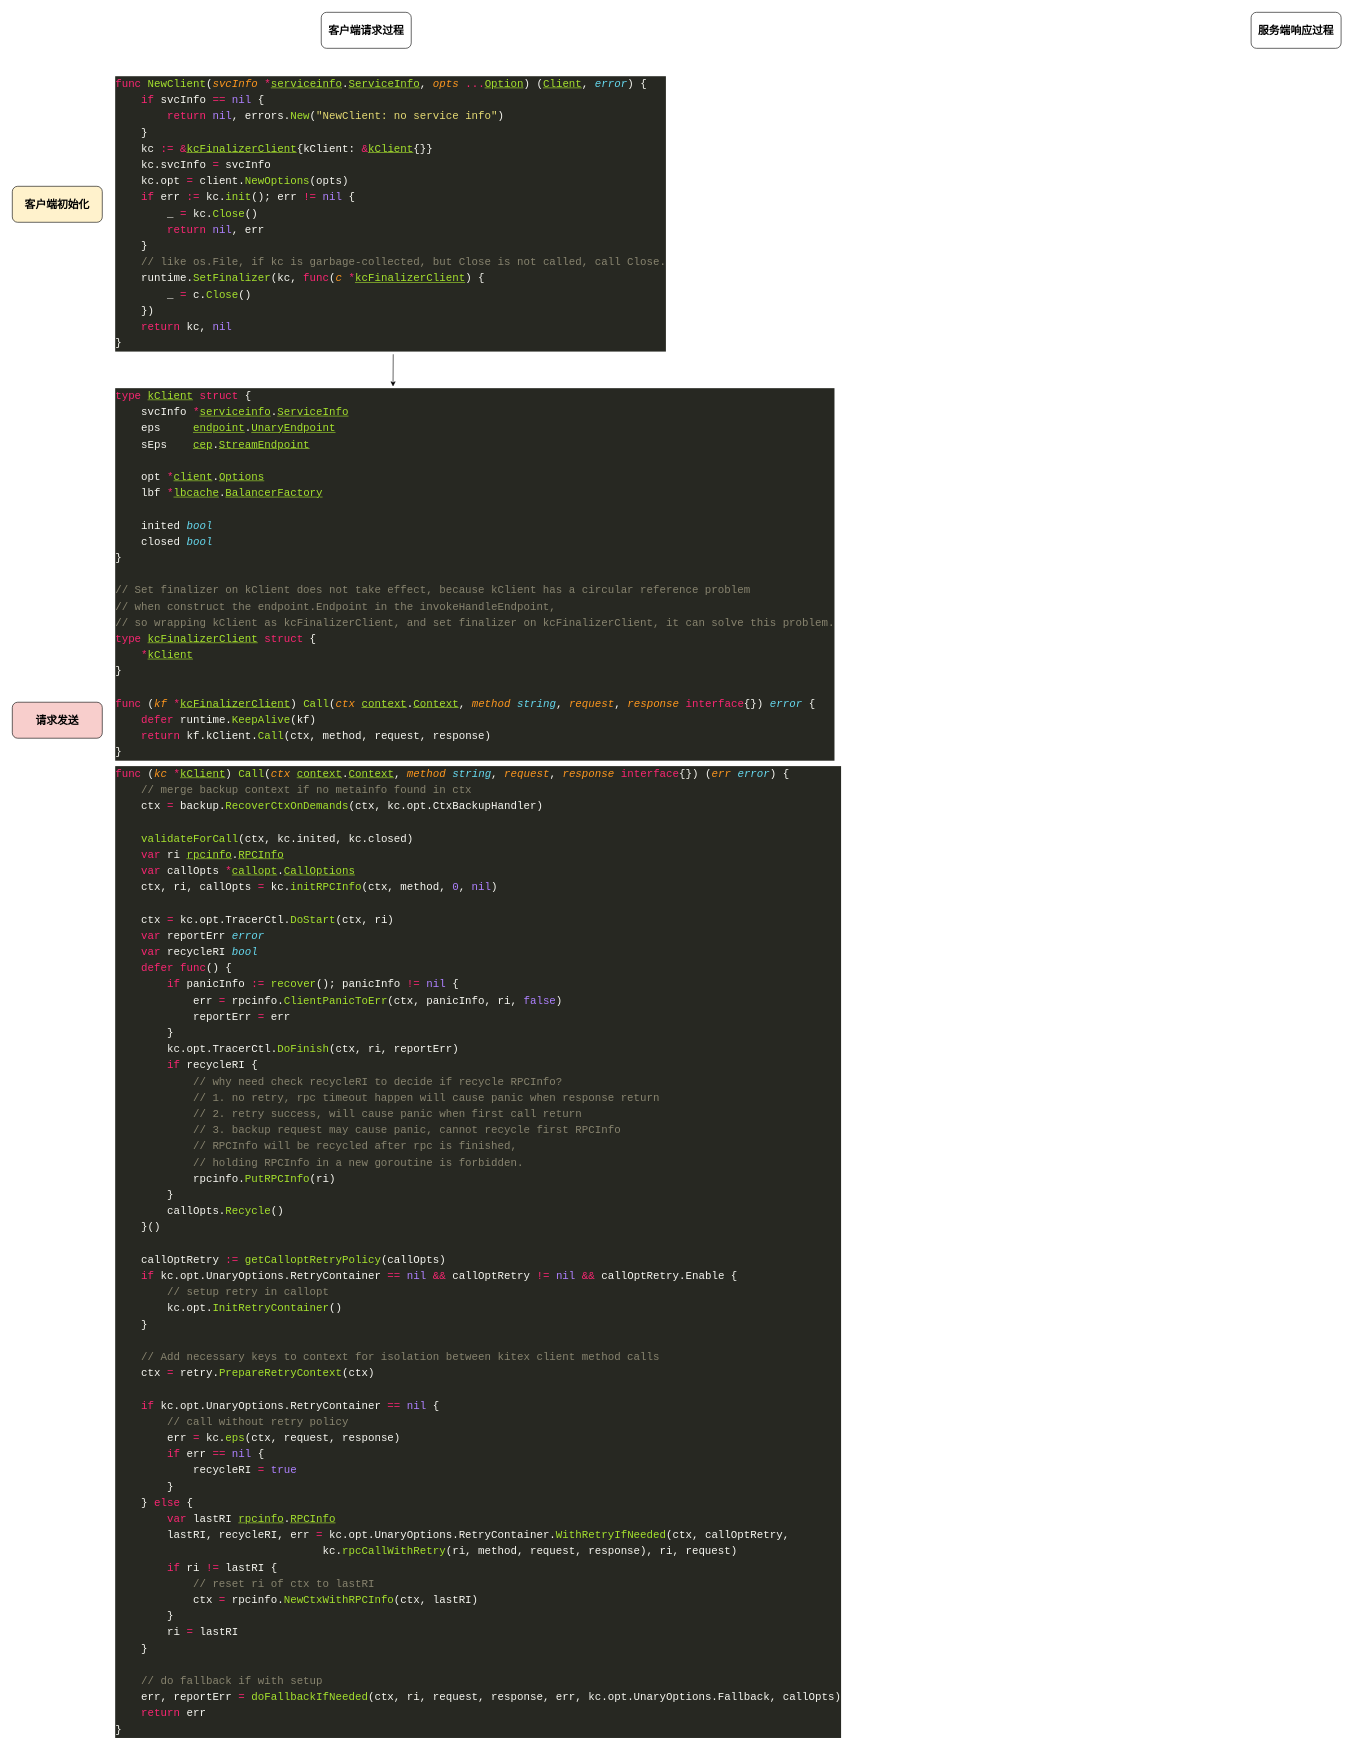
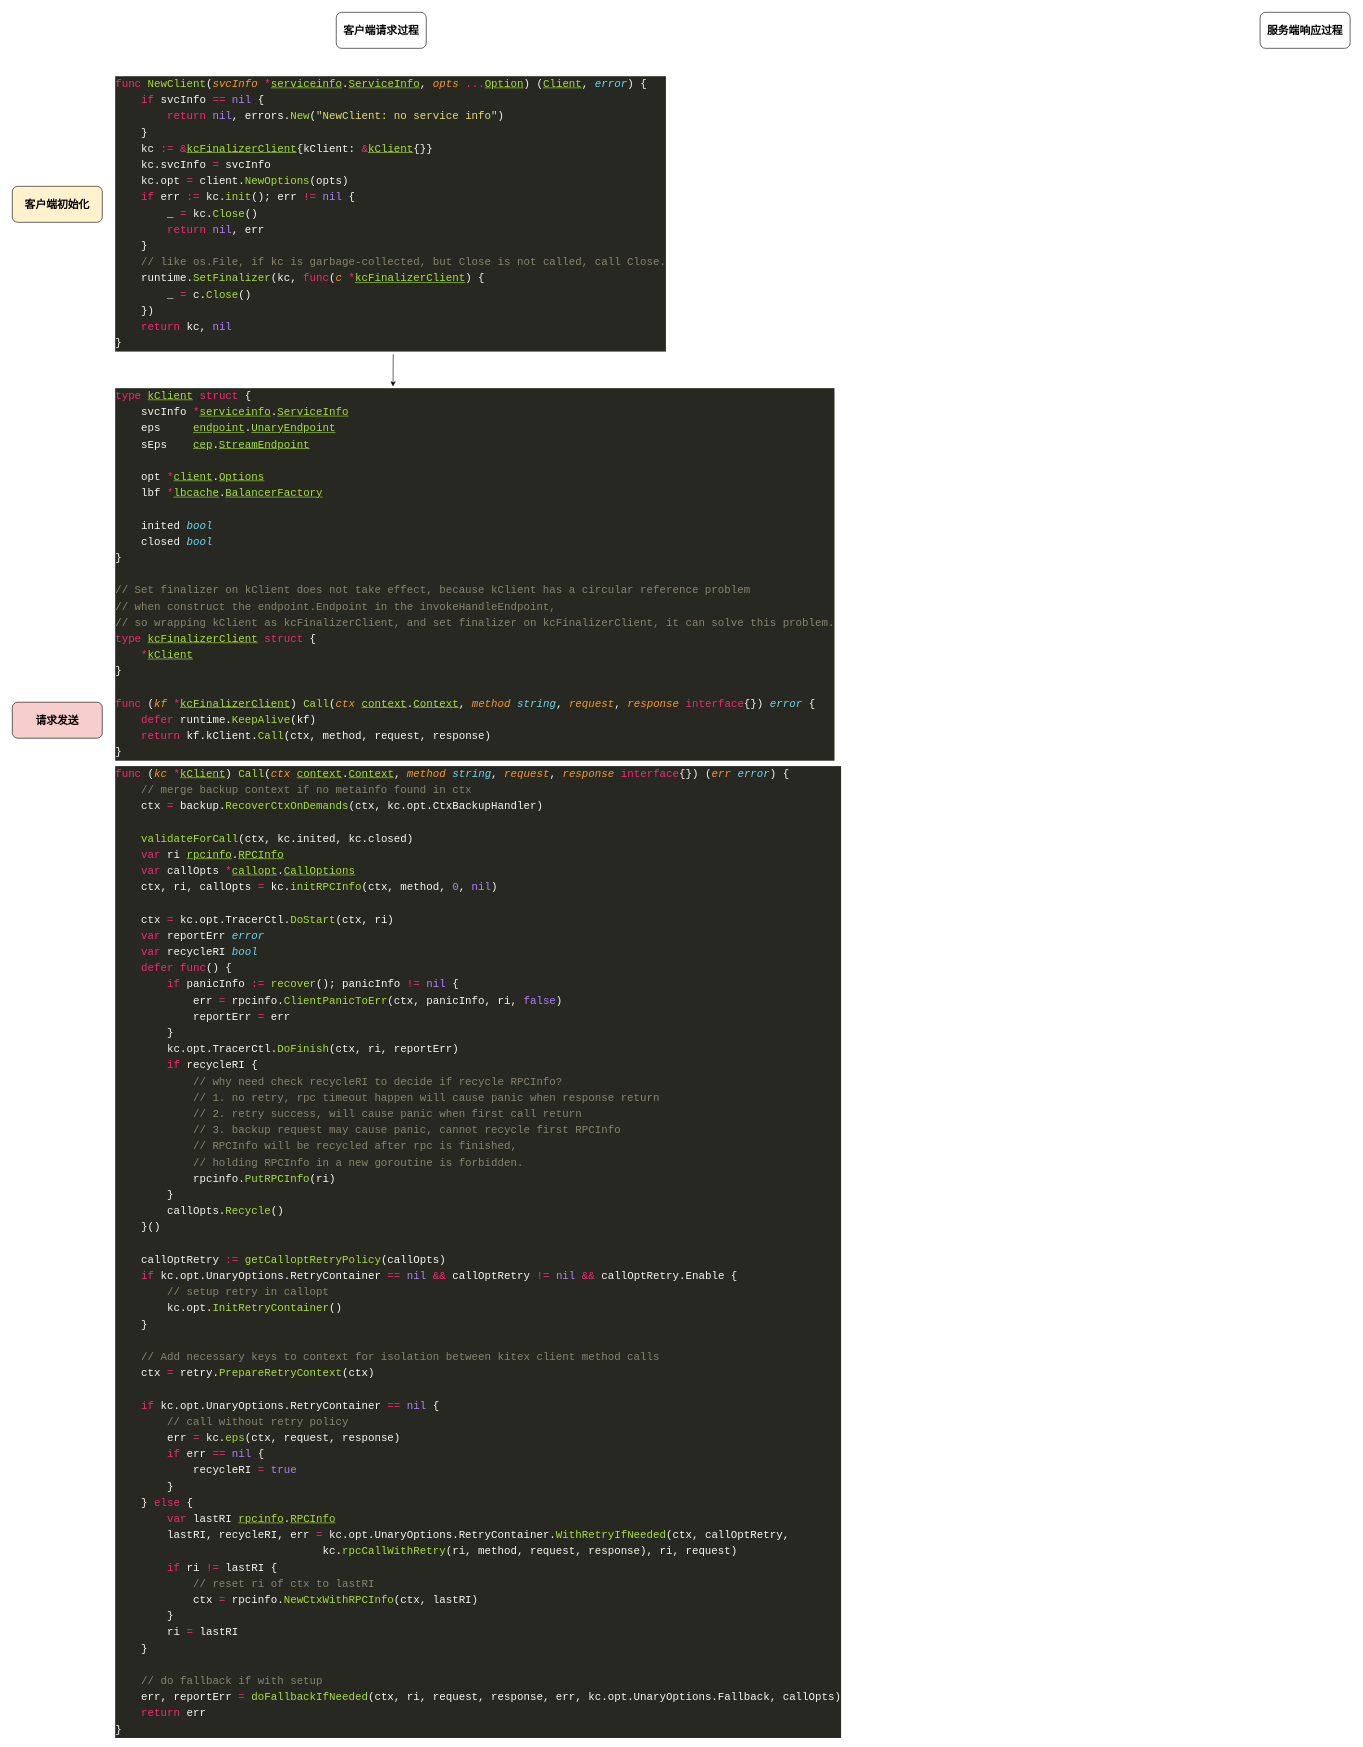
node "客户端请求过程": moved (366, 30) -> (381, 30)
node "服务端响应过程": moved (1296, 30) -> (1305, 30)
